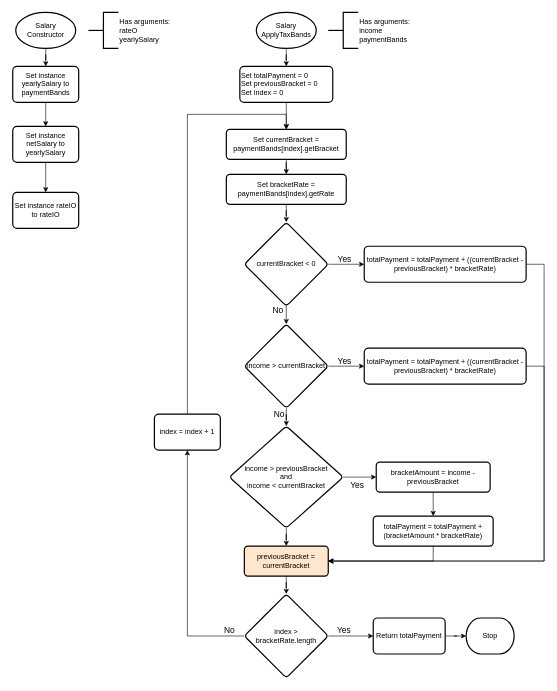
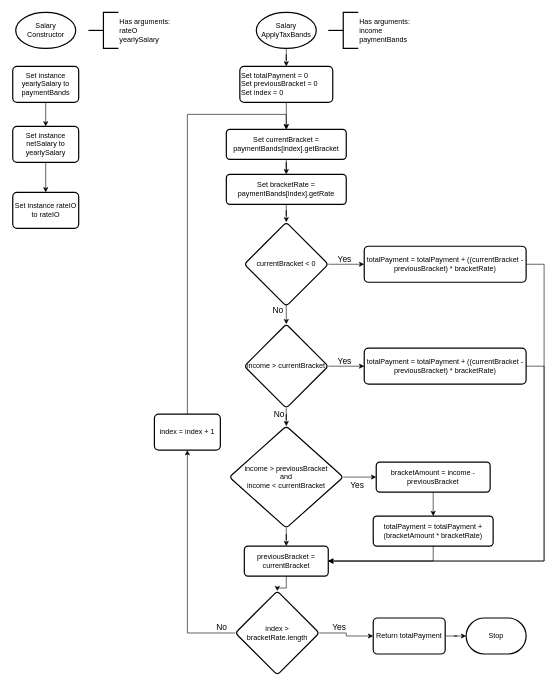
edge "Salary Constructor" -> "Set instance yearlySalary to paymentBands": removed
node "previousBracket = currentBracket": fillcolor #ffe6cc -> #ffffff
node "index > bracketRate.length": moved (287, 636) -> (278, 633)
node "Stop": size 48x36 -> 60x36
